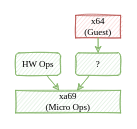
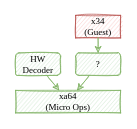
node "x64 (Guest)": label "x64 (Guest)" -> "x34 (Guest)"
node "HW Ops": label "HW Ops" -> "HW Decoder"
node "xa69 (Micro Ops)": label "xa69 (Micro Ops)" -> "xa64 (Micro Ops)"
